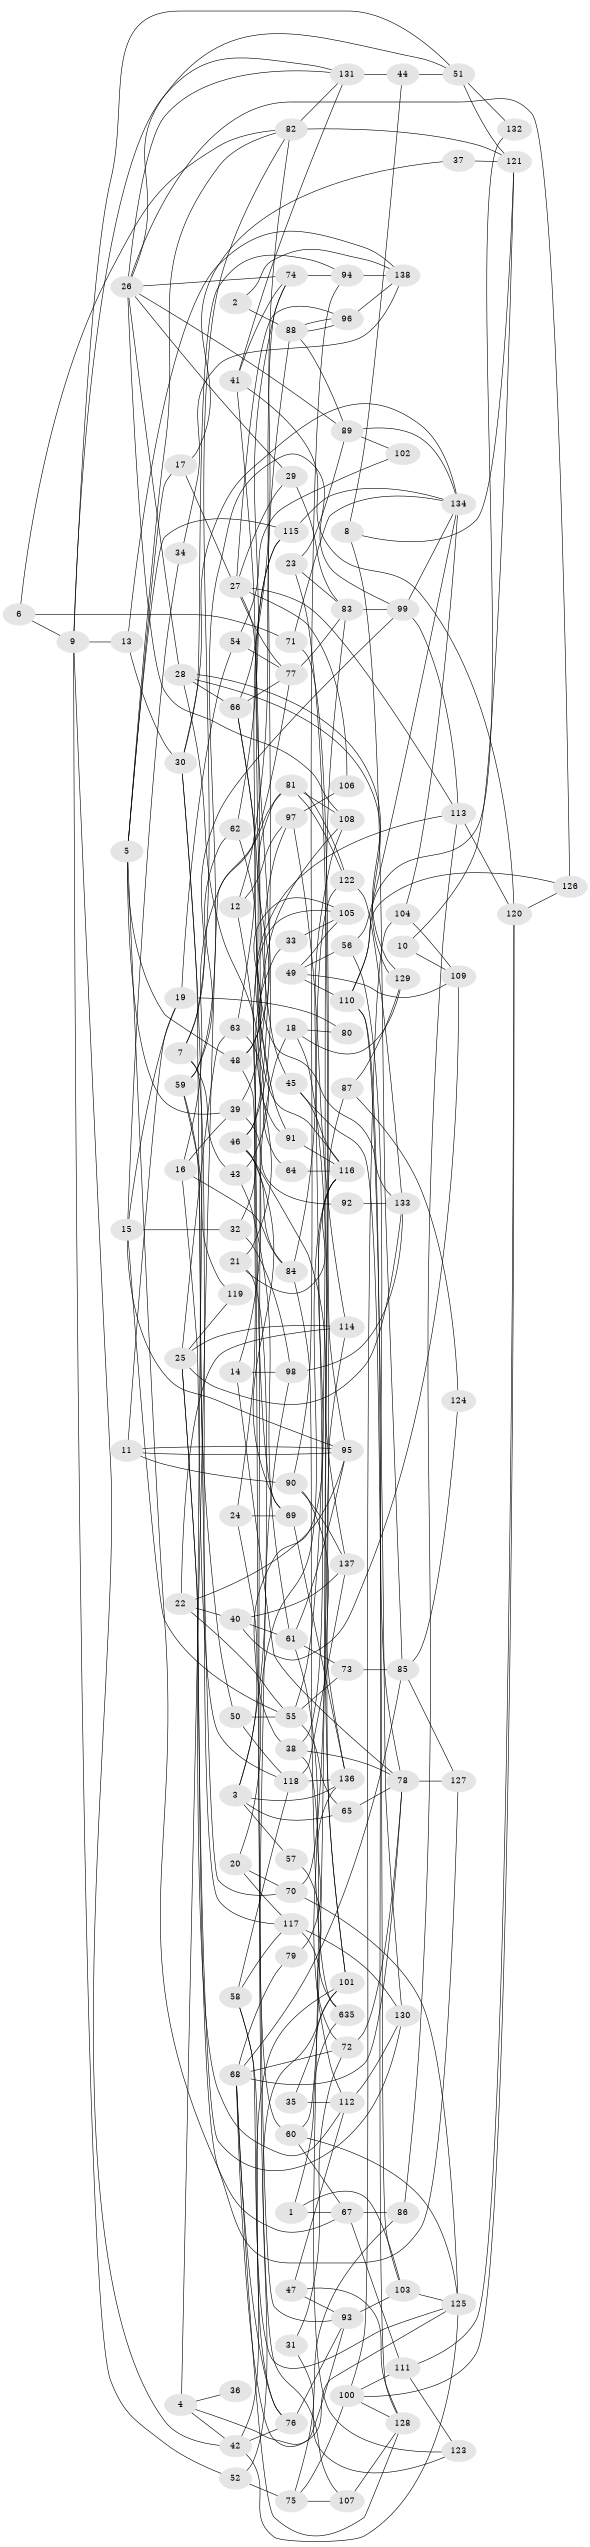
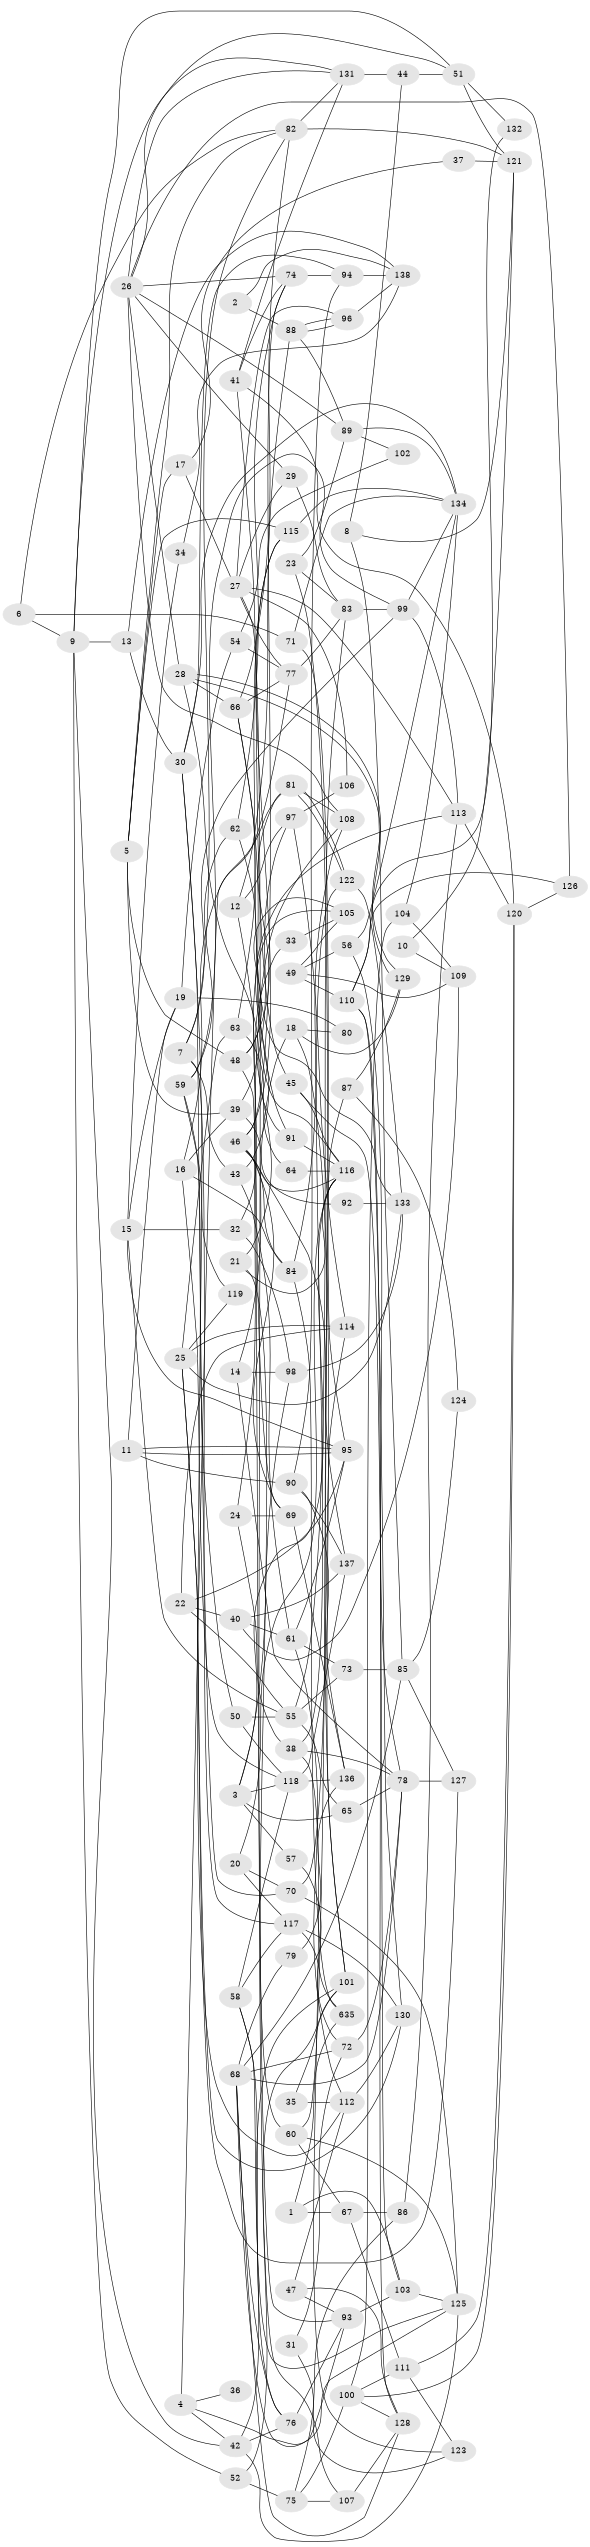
edge "46" -- "116": added
edge "5" -- "67": removed
edge "136" -- "3": now "118" -- "3"
